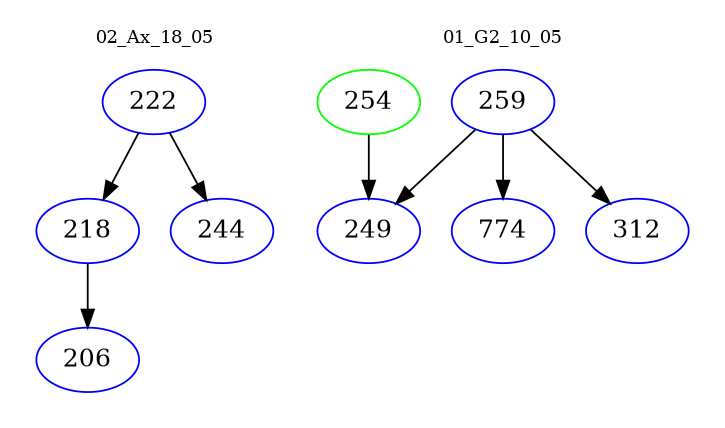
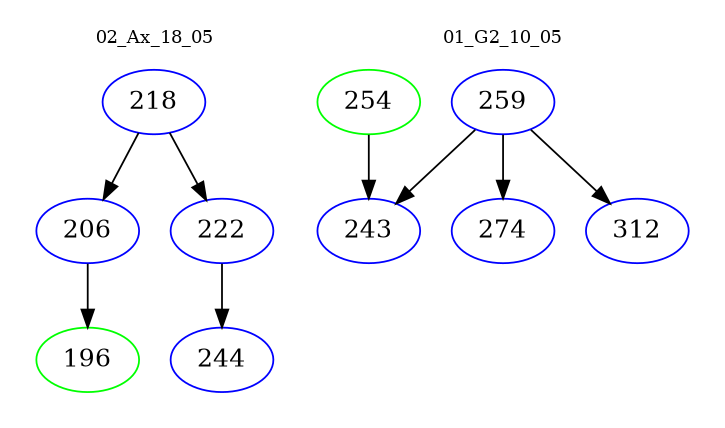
edge "222" -> "218": reversed
node "249": label "249" -> "243"
node "774": label "774" -> "274"
node "196": added
